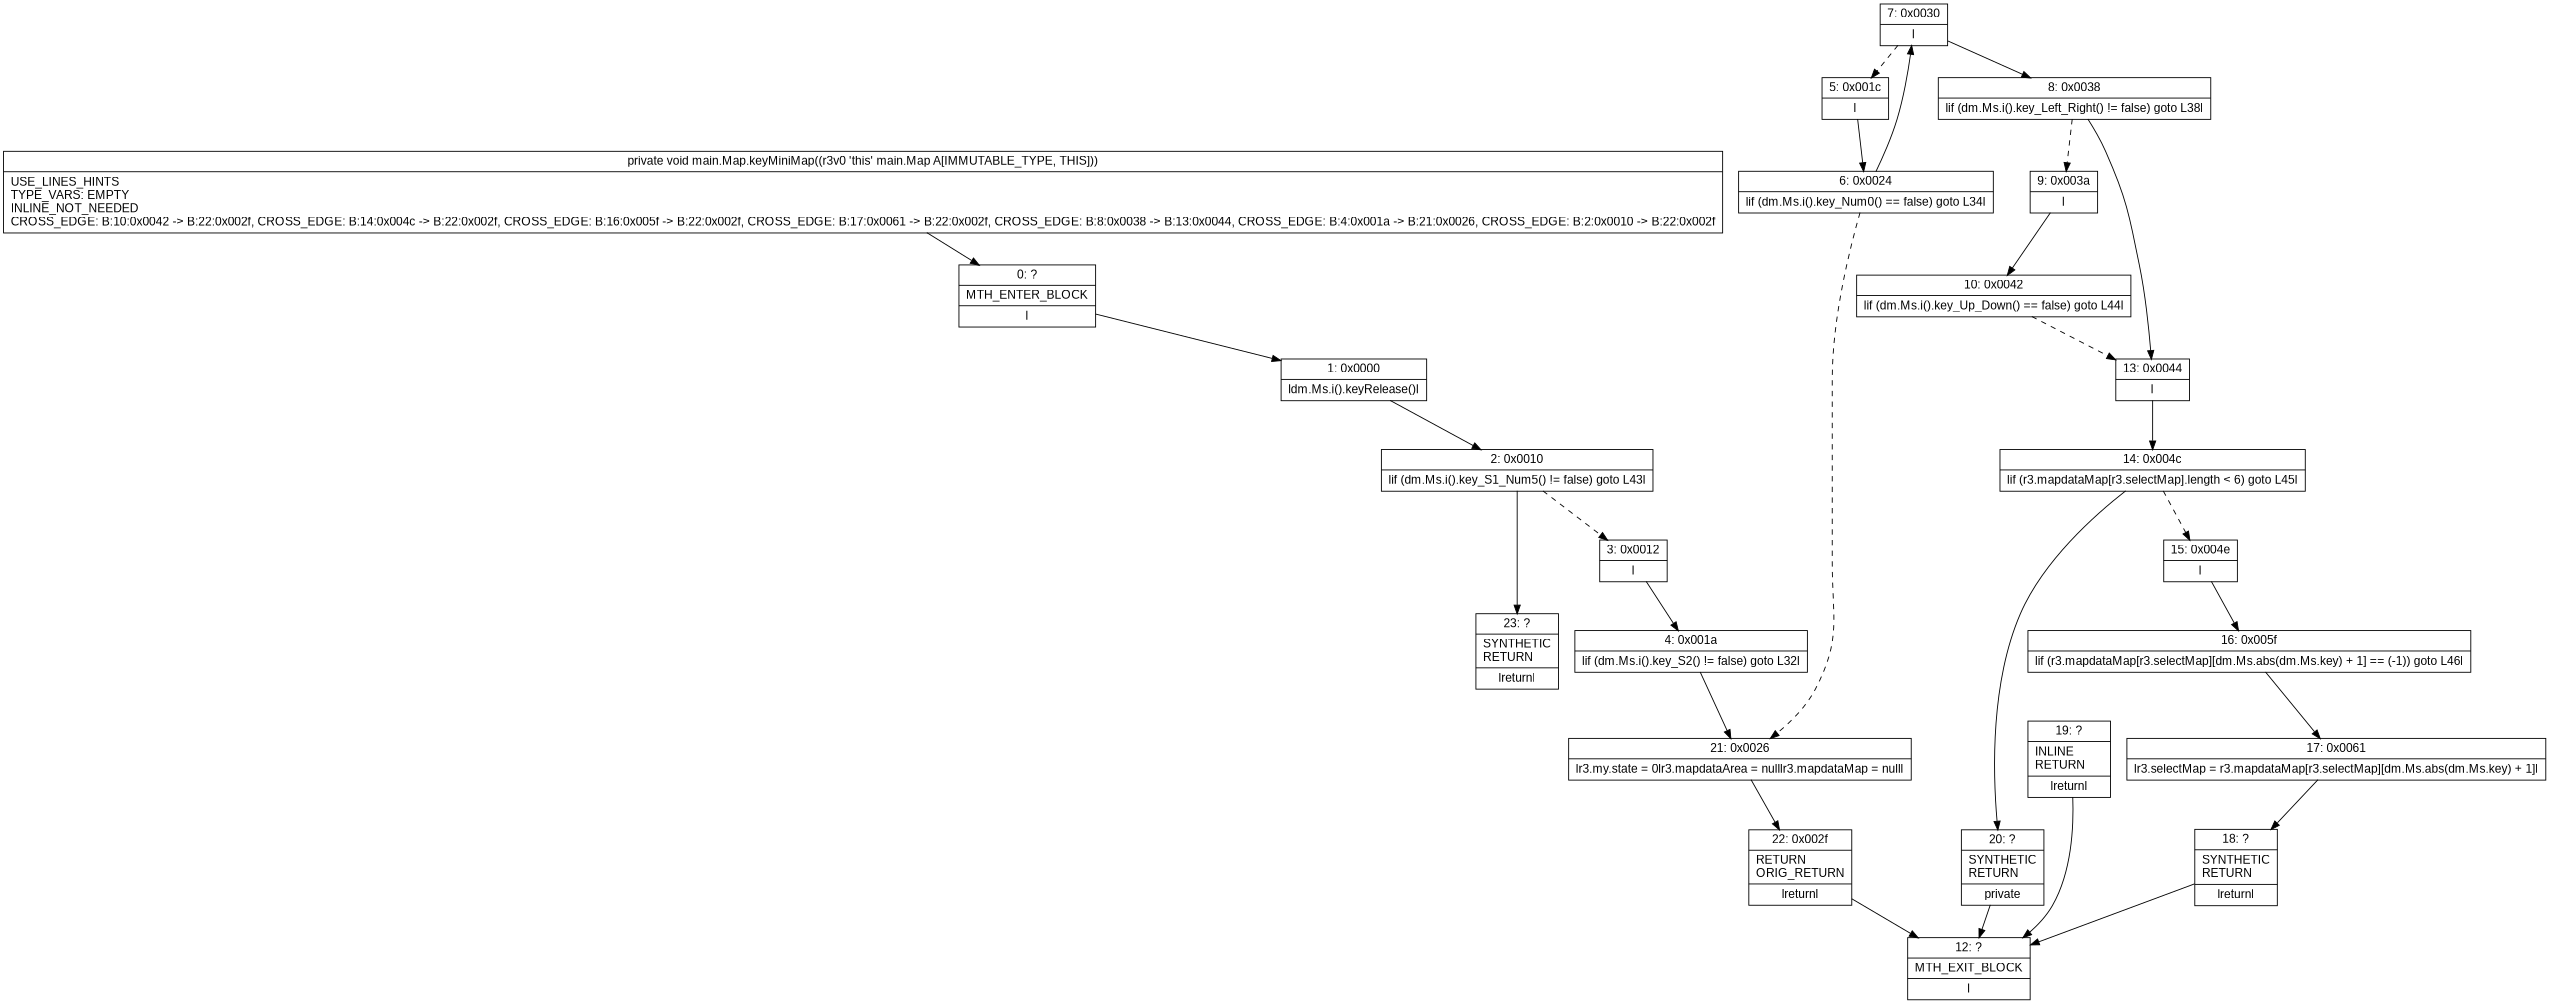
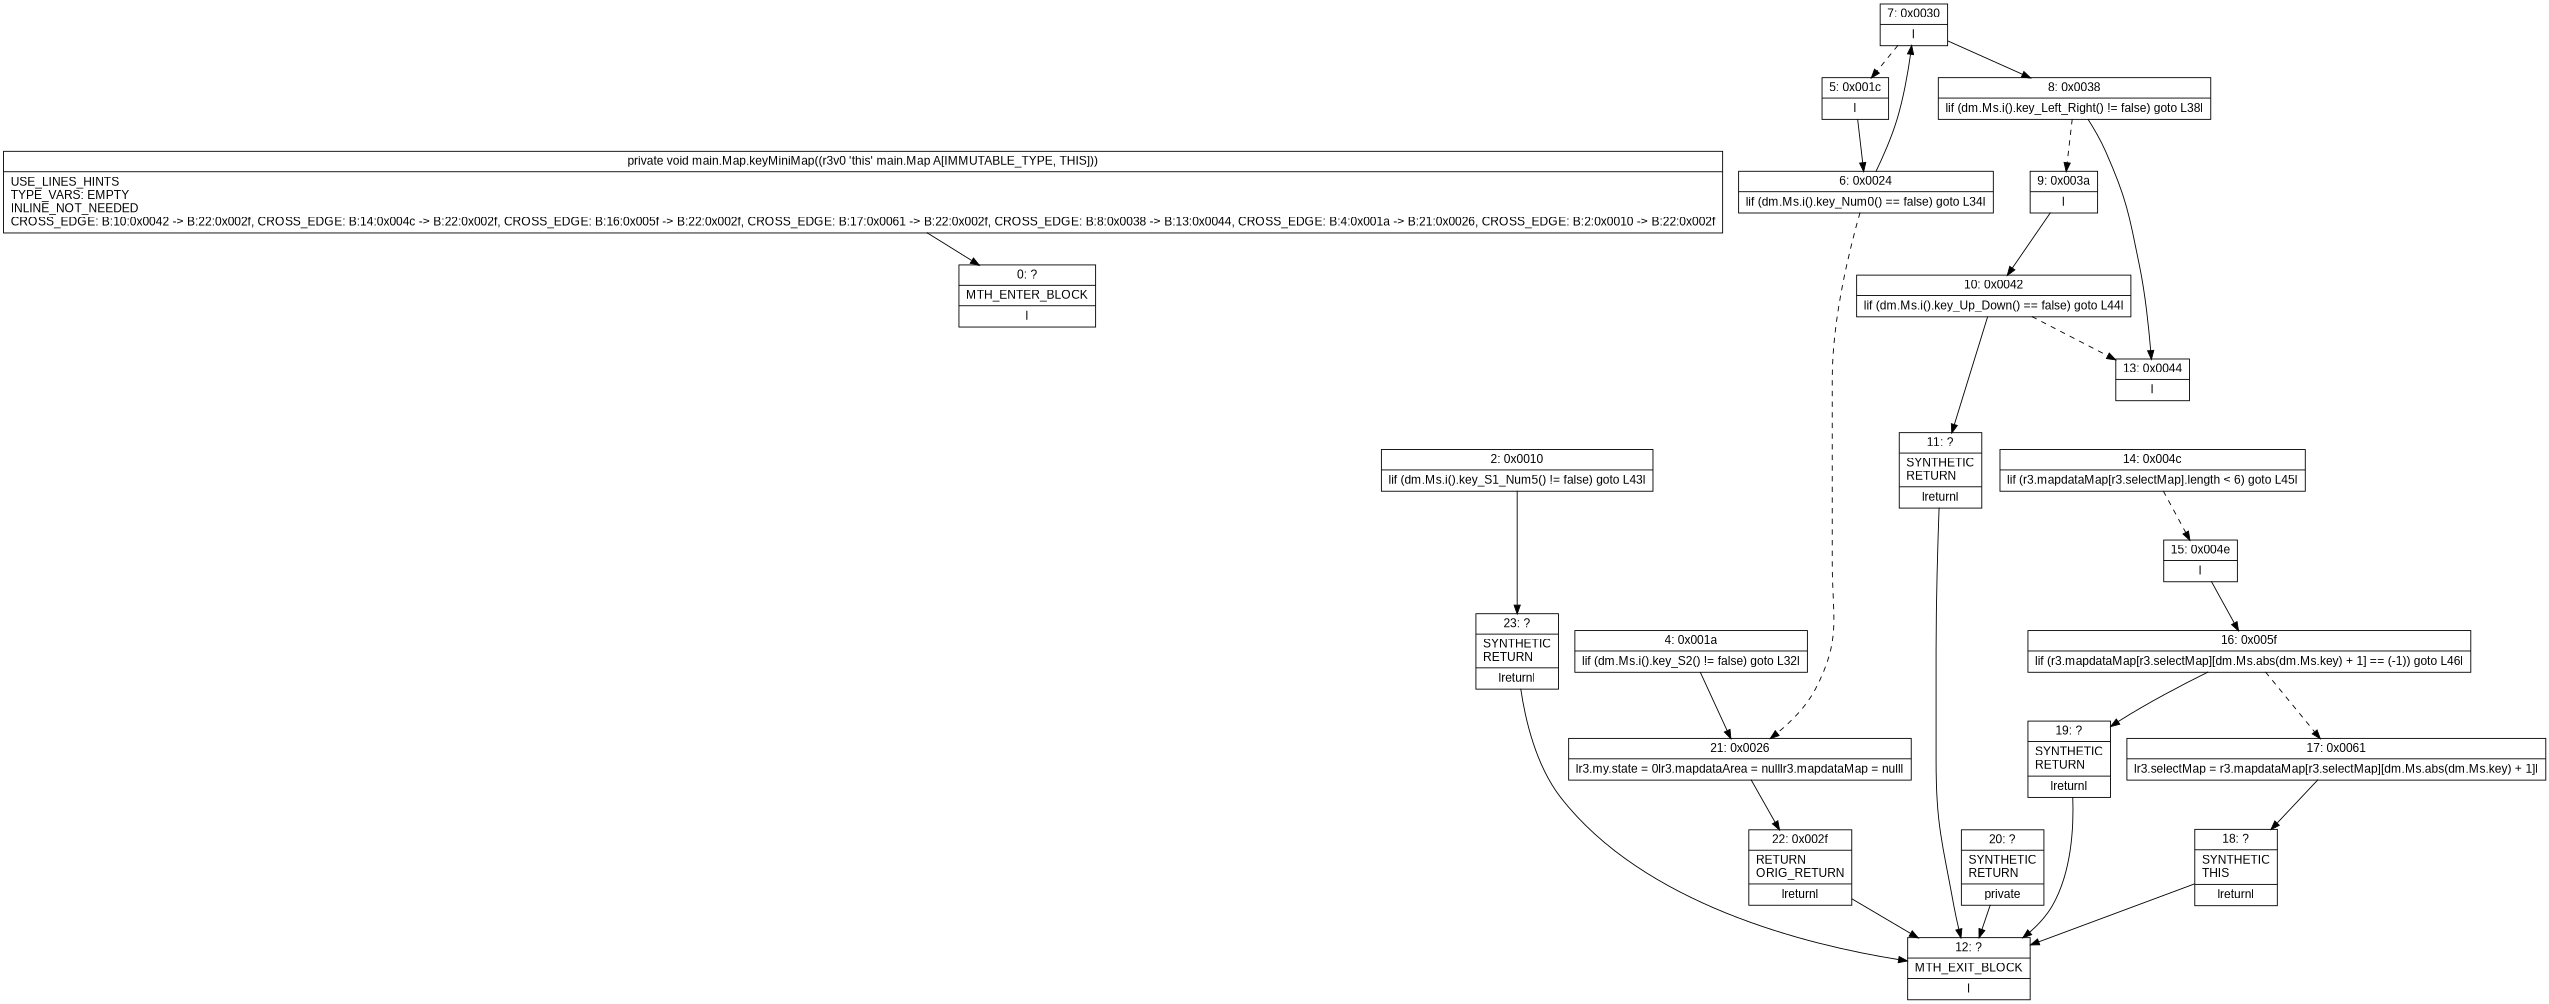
node "1: 0x0000": removed
edge "13: 0x0044" -> "14: 0x004c": removed
node "11: ?": added
node "3: 0x0012": removed
edge "14: 0x004c" -> "20: ?": removed
edge "16: 0x005f" -> "19: ?": added
edge "16: 0x005f" -> "17: 0x0061": style solid -> dashed
node "19: ?": text "INLINE" -> "SYNTHETIC"
node "18: ?": text "RETURN" -> "THIS"
edge "23: ?" -> "12: ?": added
